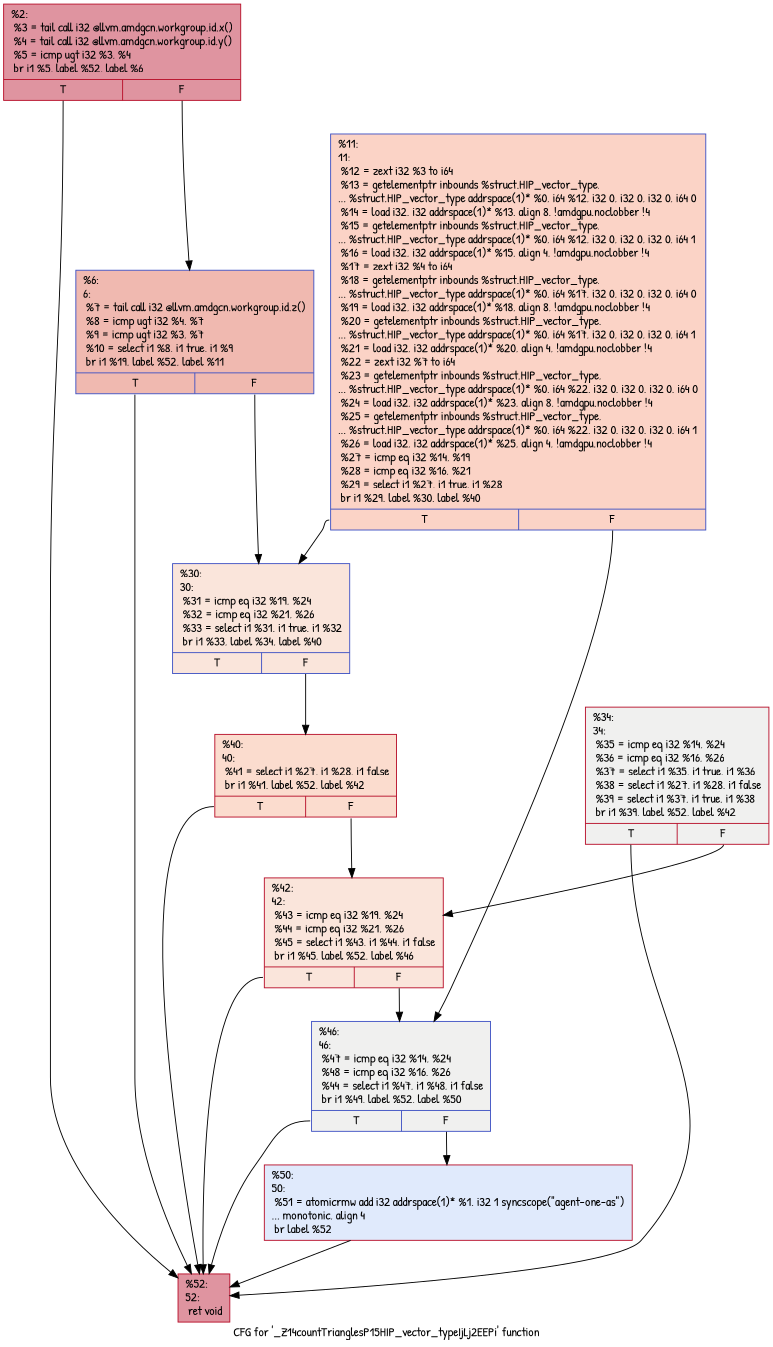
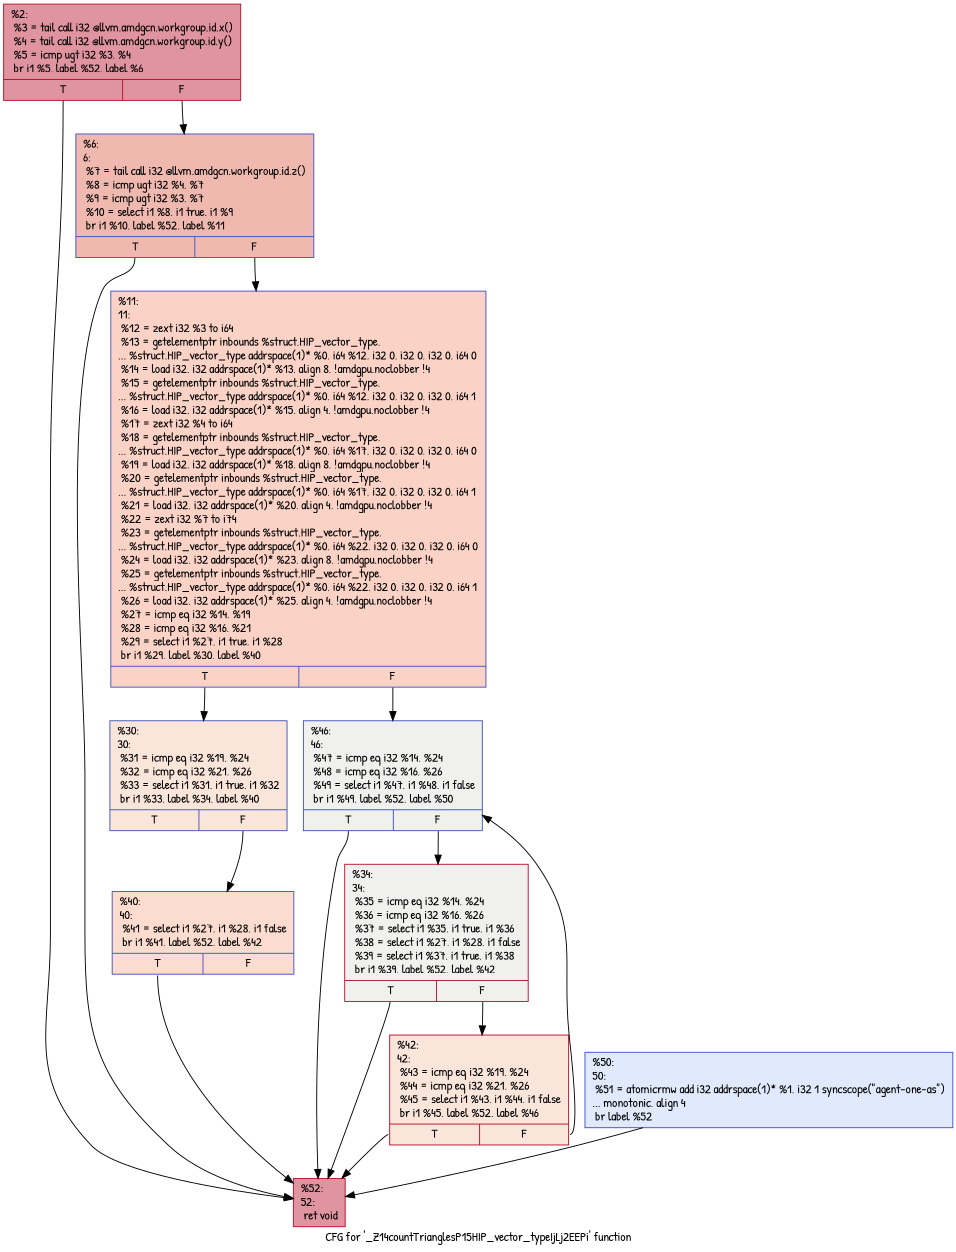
node "%6:": text "br i1 %19, label %52, label %11" -> "br i1 %10, label %52, label %11"
node "%11:": text "%22 = zext i32 %7 to i64" -> "%22 = zext i32 %7 to i74"
edge "%6:" -> "%30:": now "%6:" -> "%11:"
node "%40:": color #b70d28ff -> #3d50c3ff
edge "%40:" -> "%42:": removed
node "%46:": text "%44 = select i1 %47, i1 %48, i1 false" -> "%49 = select i1 %47, i1 %48, i1 false"
edge "%46:" -> "%50:": now "%46:" -> "%34:"
node "%50:": color #b70d28ff -> #3d50c3ff
